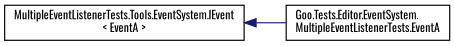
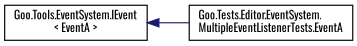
node "MultipleEventListenerTests.Tools.EventSystem.IEvent < EventA >": label "MultipleEventListenerTests.Tools.EventSystem.IEvent < EventA >" -> "Goo.Tools.EventSystem.IEvent < EventA >"
